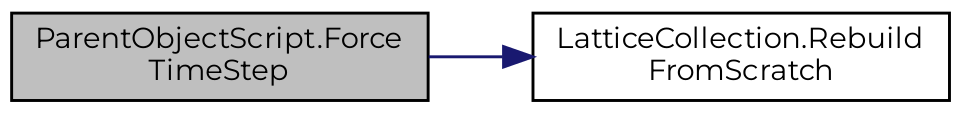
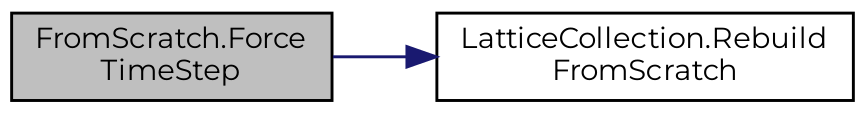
node "ParentObjectScript.Force TimeStep": label "ParentObjectScript.Force TimeStep" -> "FromScratch.Force TimeStep"
